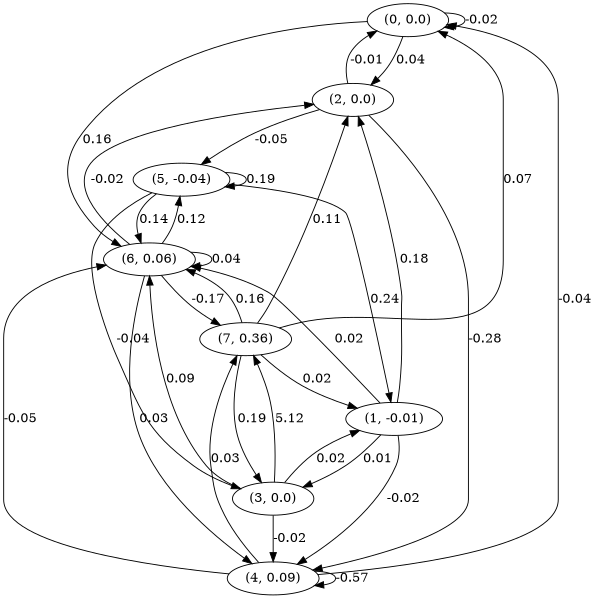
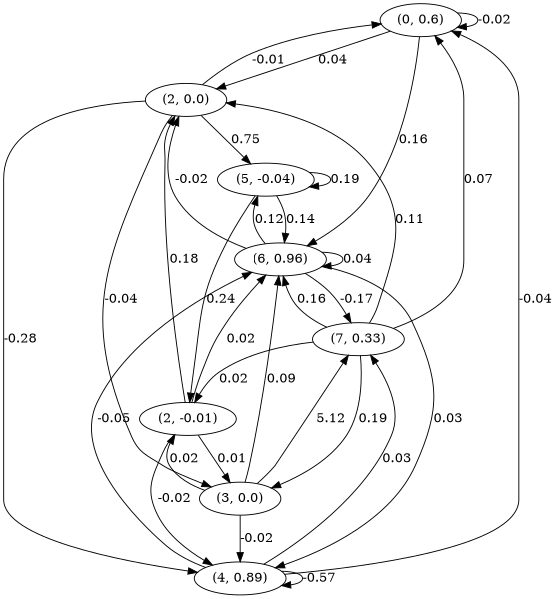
node "(0, 0.0)": label "(0, 0.0)" -> "(0, 0.6)"
edge "(2, 0.0)" -> "(5, -0.04)": label "-0.05" -> "0.75"
node "(6, 0.06)": label "(6, 0.06)" -> "(6, 0.96)"
node "(7, 0.36)": label "(7, 0.36)" -> "(7, 0.33)"
edge "(5, -0.04)" -> "(3, 0.0)": now "(2, 0.0)" -> "(3, 0.0)"
node "(1, -0.01)": label "(1, -0.01)" -> "(2, -0.01)"
node "(4, 0.09)": label "(4, 0.09)" -> "(4, 0.89)"
